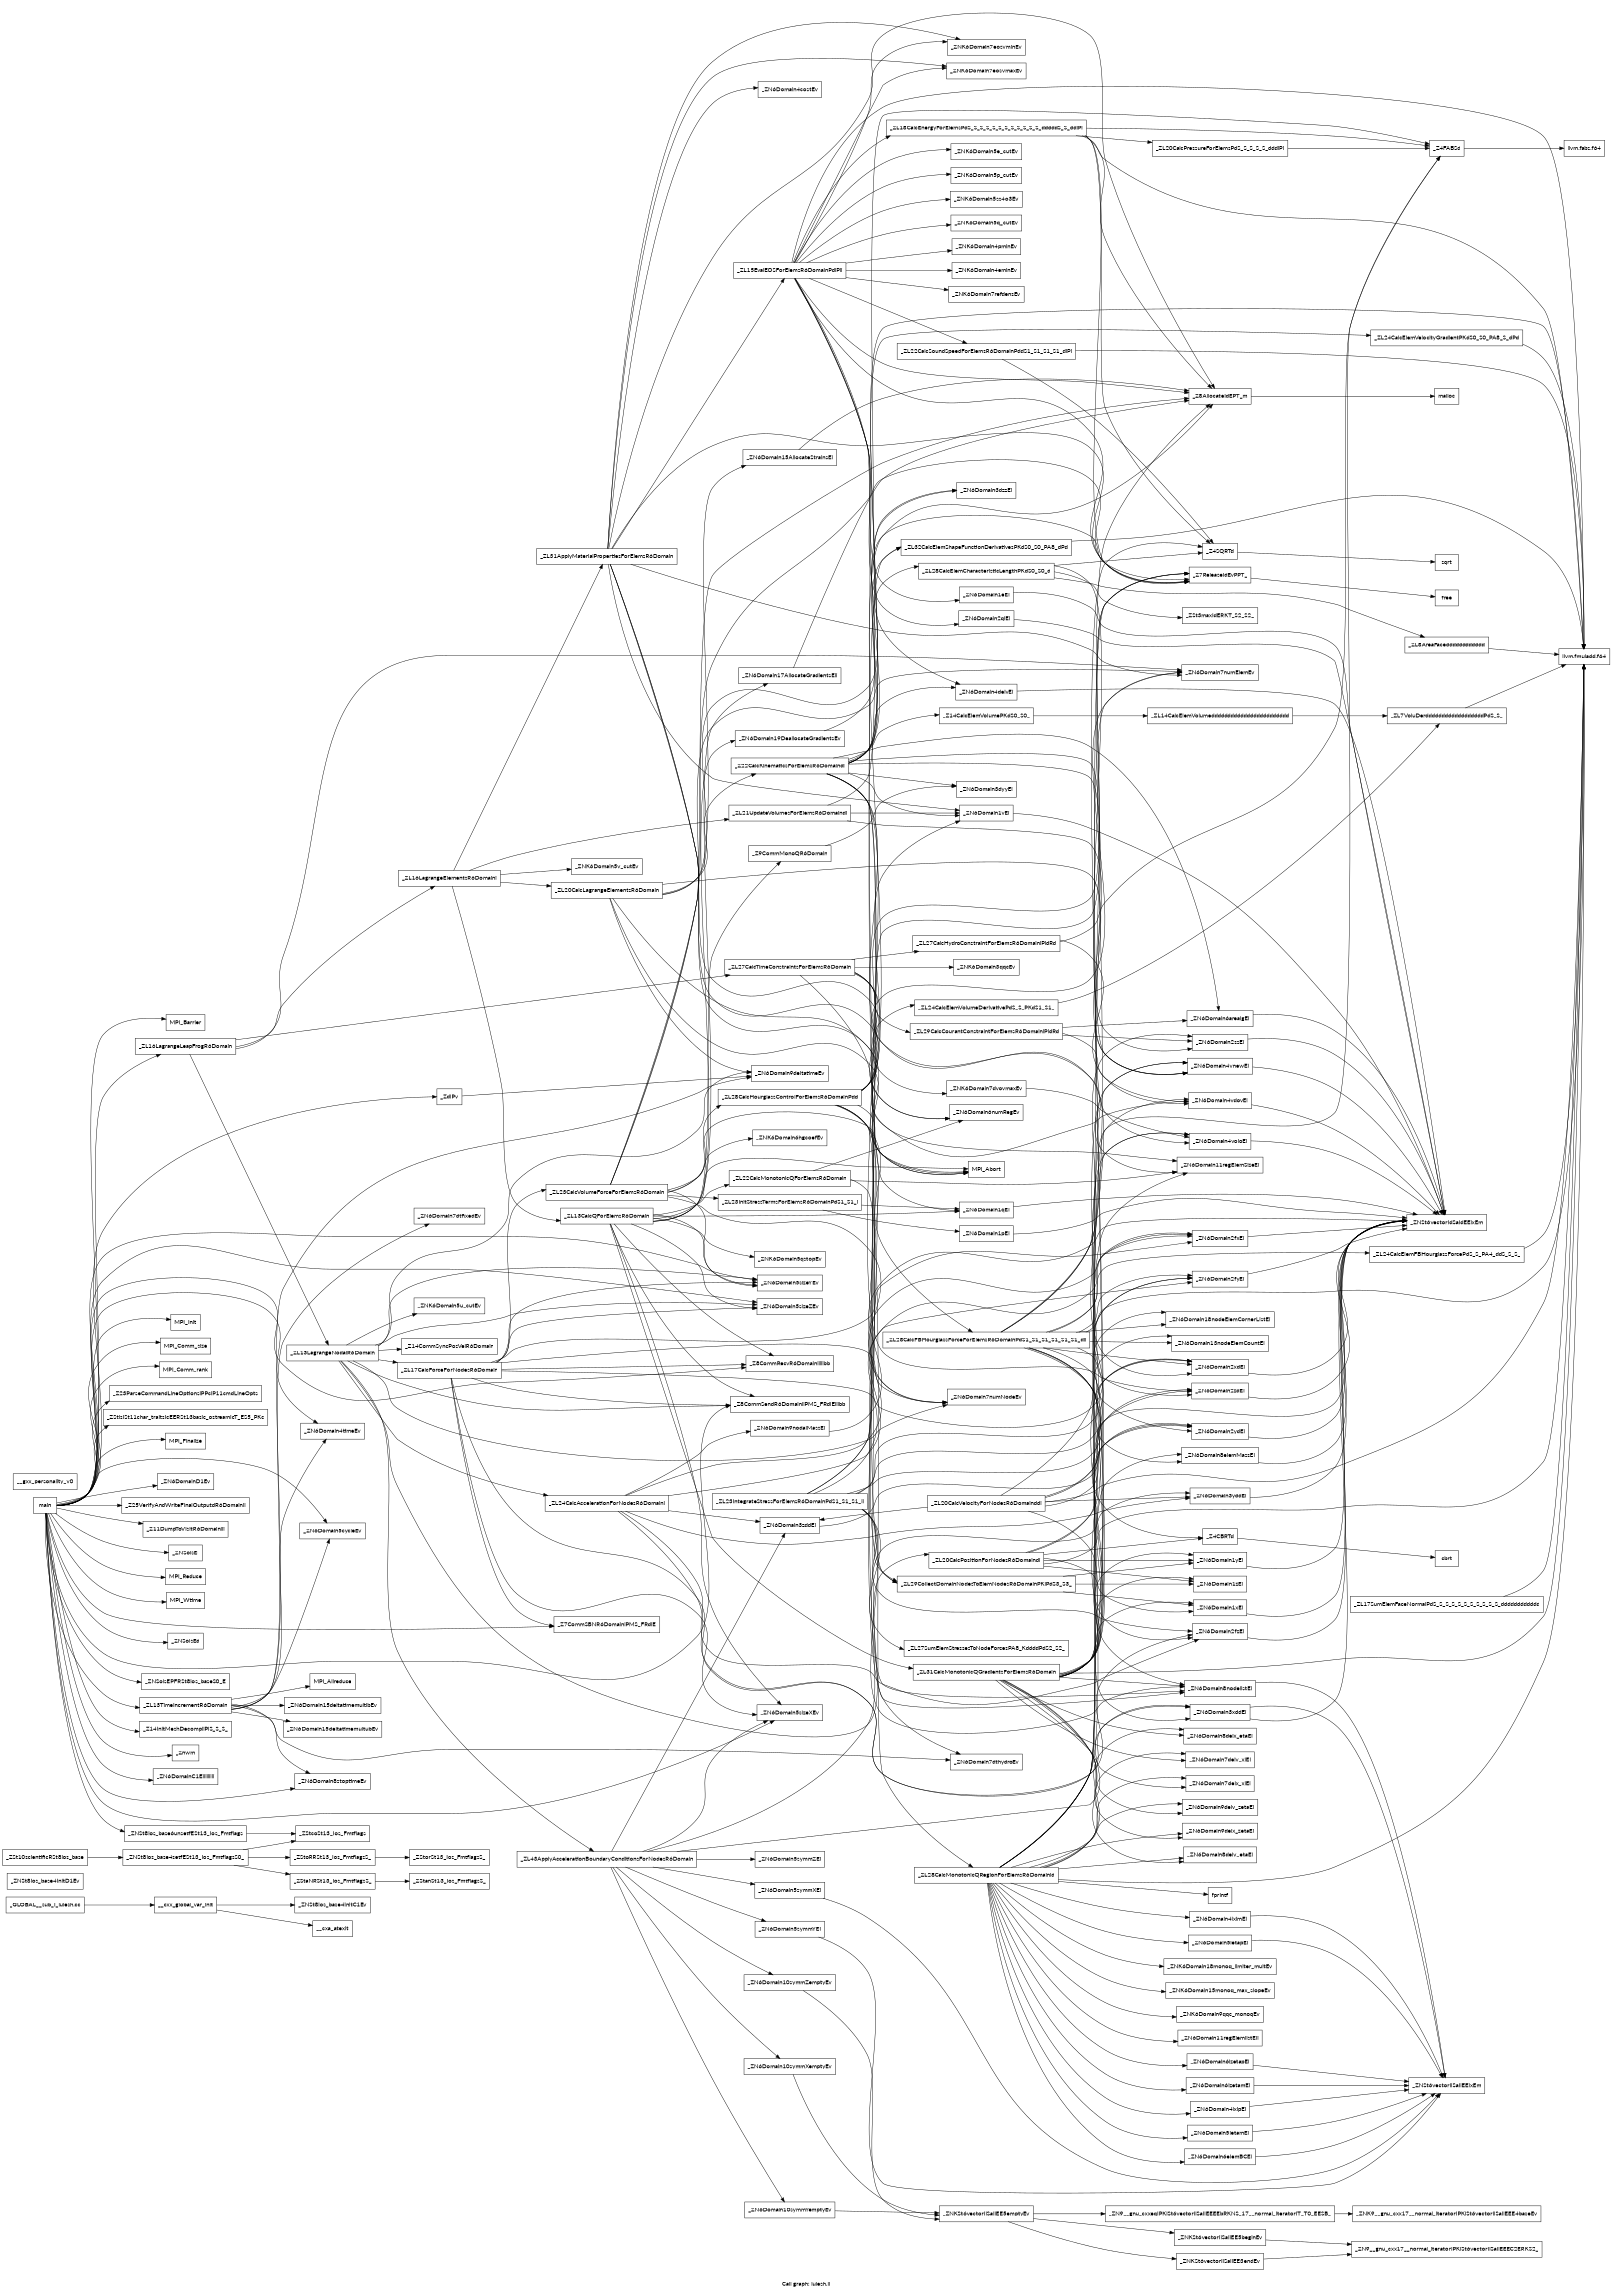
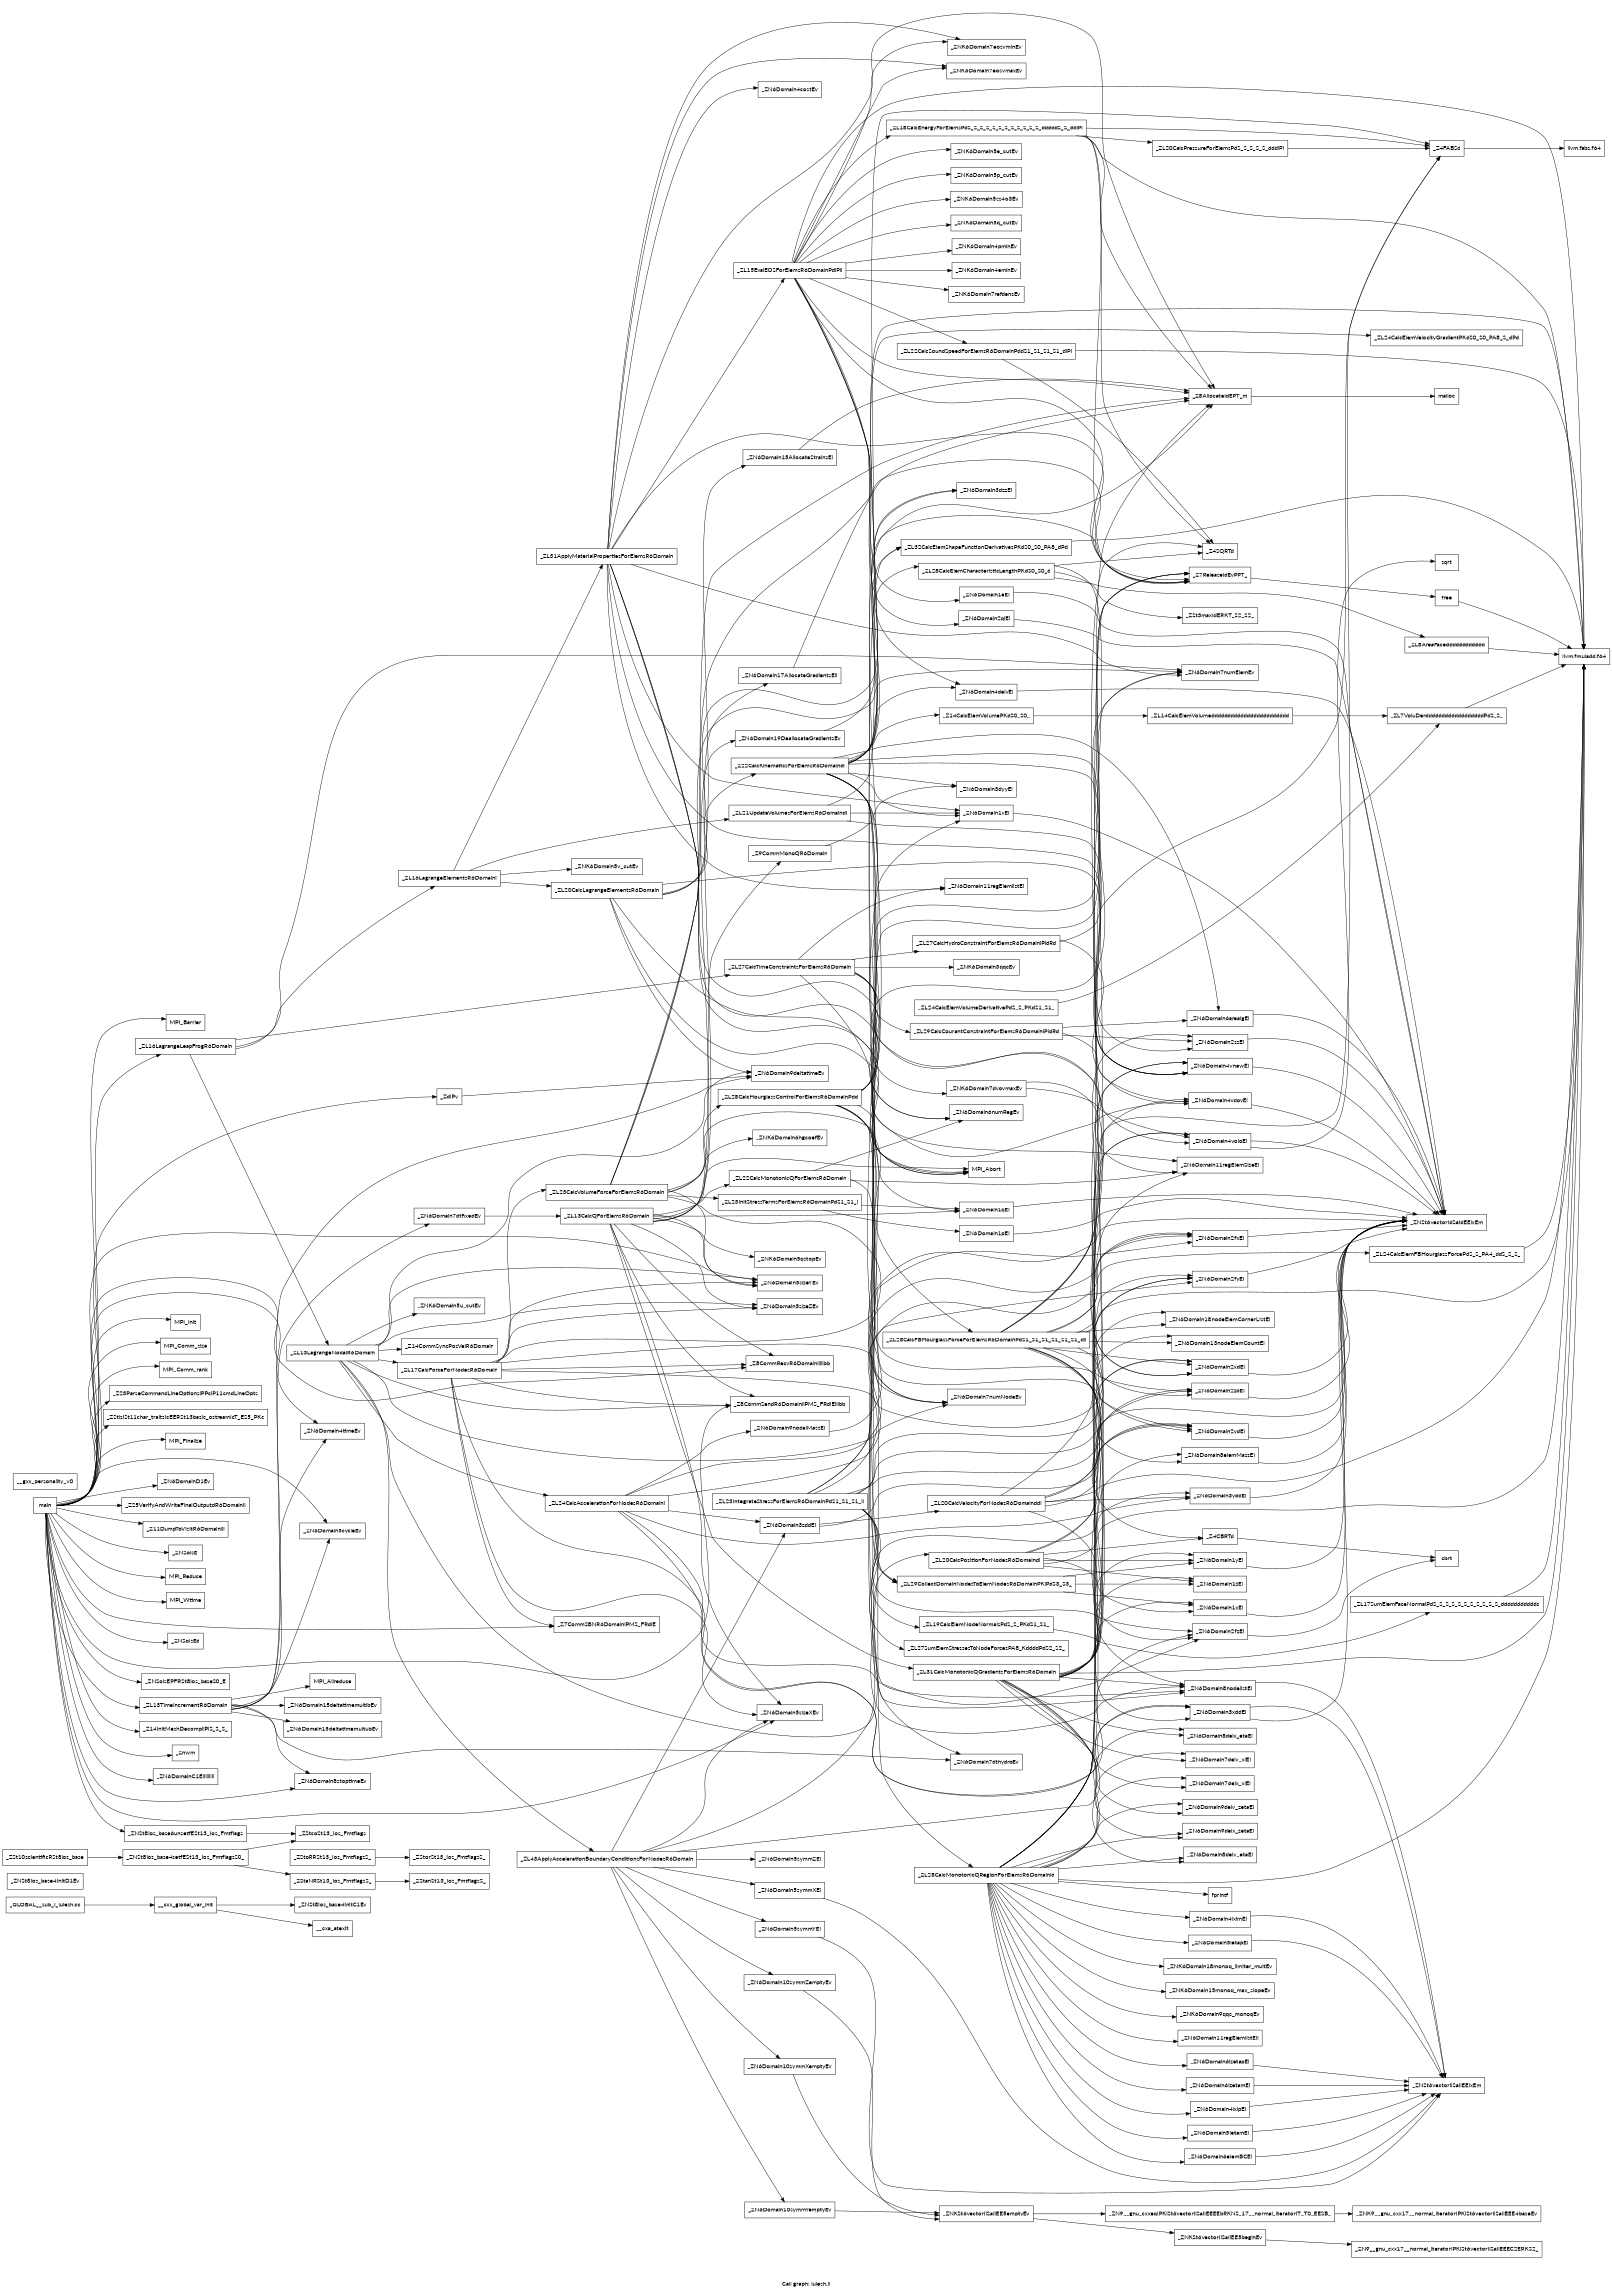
edge "_ZL24CalcElemVelocityGradientPKdS0_S0_PA8_S_dPd" -> "llvm.fmuladd.f64": now "free" -> "llvm.fmuladd.f64"
edge "_Z4SQRTd" -> "sqrt": now "_ZN6Domain4voloEi" -> "sqrt"
edge "_ZL31ApplyMaterialPropertiesForElemsR6Domain" -> "_ZN6Domain4vnewEi": added
node "_ZN6Domain11regElemlistEi": added
edge "_ZL28CalcHourglassControlForElemsR6DomainPdd" -> "_ZL24CalcElemVolumeDerivativePdS_S_PKdS1_S1_": removed
edge "_ZL16LagrangeElementsR6Domaini" -> "_ZL13CalcQForElemsR6Domain": now "_ZN6Domain7dtfixedEv" -> "_ZL13CalcQForElemsR6Domain"
edge "main" -> "_ZN6Domain5sizeZEv": removed
edge "_Z22CalcKinematicsForElemsR6Domaindi" -> "_ZN6Domain2ydEi": added
edge "_ZL31CalcMonotonicQGradientsForElemsR6Domain" -> "_ZN6Domain2xdEi": now "_ZNK6Domain7dvovmaxEv" -> "_ZN6Domain2xdEi"
edge "_ZL20CalcVelocityForNodesR6Domainddi" -> "_ZN6Domain3zddEi": reversed
edge "_ZN6Domain2fzEi" -> "_ZNSt6vectorIdSaIdEEixEm": now "_ZN6Domain2fzEi" -> "cbrt"
node "_ZL19CalcElemNodeNormalsPdS_S_PKdS1_S1_": added
edge "_ZNSt8ios_base4setfESt13_Ios_FmtflagsS0_" -> "_ZStoRRSt13_Ios_FmtflagsS_": removed
node "_ZNKSt6vectorIiSaIiEE3endEv": removed
